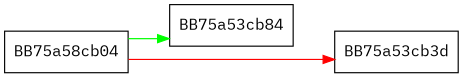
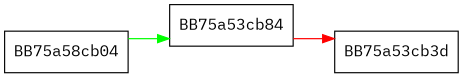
edge "BB75a58cb04" -> "BB75a53cb3d": now "BB75a53cb84" -> "BB75a53cb3d"
